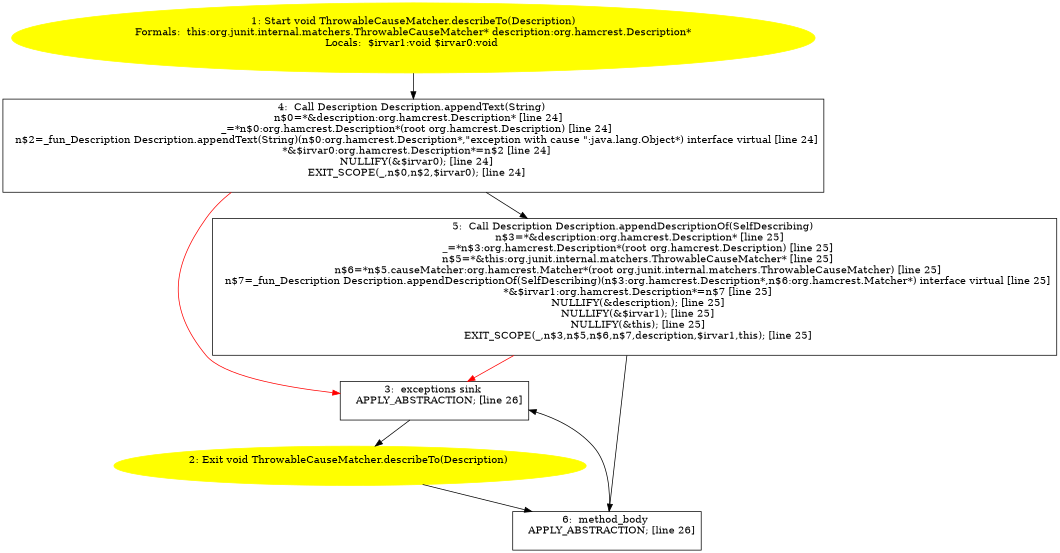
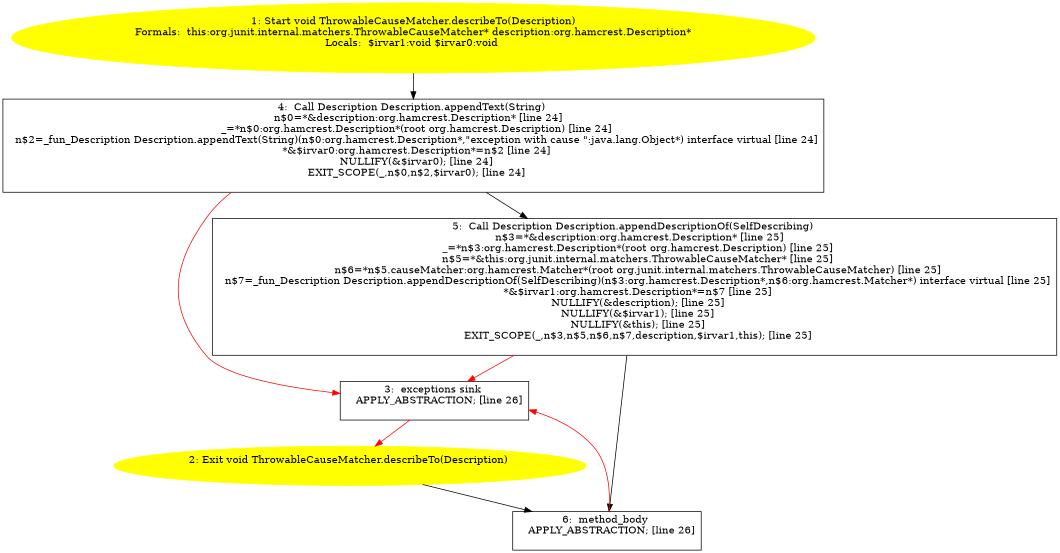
edge "3:  exceptions sink APPLY_ABSTRACTION; [line 26]" -> "2: Exit void ThrowableCauseMatcher.describeTo(Description)": color black -> red
edge "6:  method_body APPLY_ABSTRACTION; [line 26]" -> "3:  exceptions sink APPLY_ABSTRACTION; [line 26]": color black -> red
